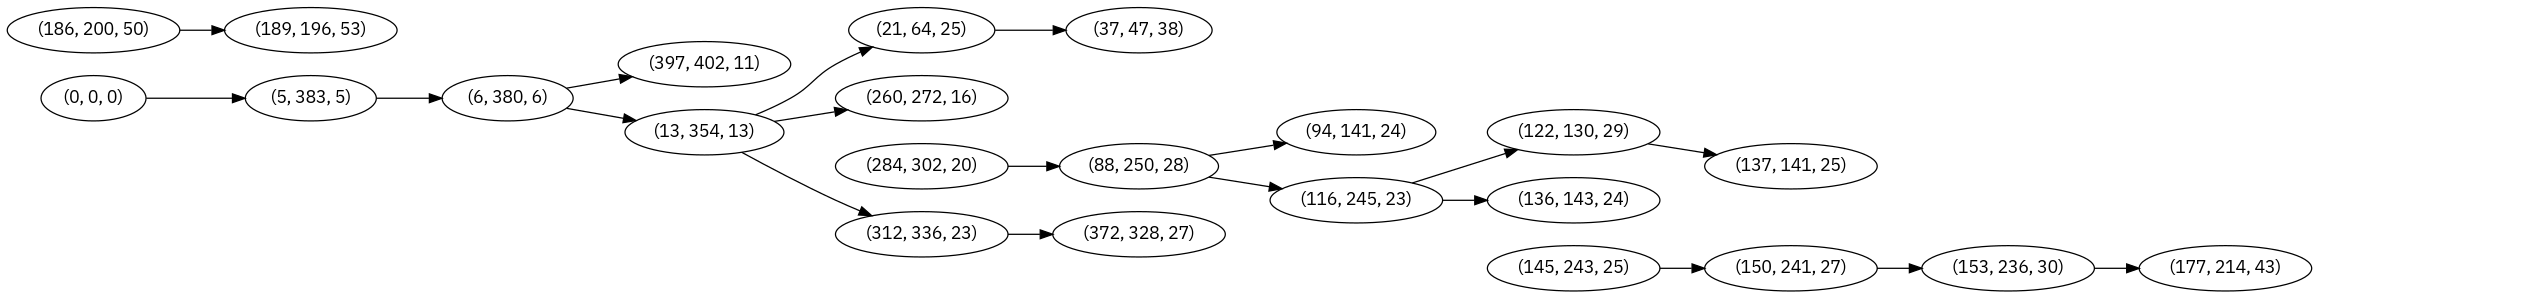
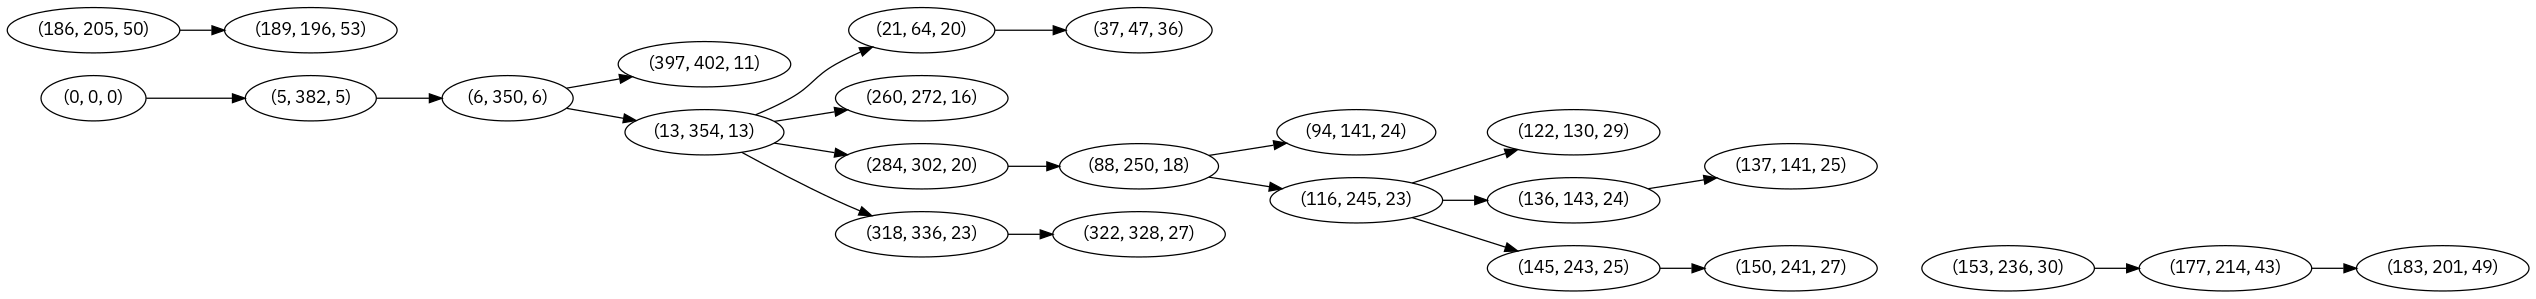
node "(186, 200, 50)": label "(186, 200, 50)" -> "(186, 205, 50)"
node "(21, 64, 25)": label "(21, 64, 25)" -> "(21, 64, 20)"
node "(37, 47, 38)": label "(37, 47, 38)" -> "(37, 47, 36)"
node "(5, 383, 5)": label "(5, 383, 5)" -> "(5, 382, 5)"
node "(6, 380, 6)": label "(6, 380, 6)" -> "(6, 350, 6)"
edge "(13, 354, 13)" -> "(284, 302, 20)": added
edge "(122, 130, 29)" -> "(137, 141, 25)": now "(136, 143, 24)" -> "(137, 141, 25)"
node "(88, 250, 28)": label "(88, 250, 28)" -> "(88, 250, 18)"
edge "(116, 245, 23)" -> "(145, 243, 25)": added
node "(312, 336, 23)": label "(312, 336, 23)" -> "(318, 336, 23)"
node "(372, 328, 27)": label "(372, 328, 27)" -> "(322, 328, 27)"
edge "(150, 241, 27)" -> "(153, 236, 30)": removed
node "(183, 201, 49)": added
